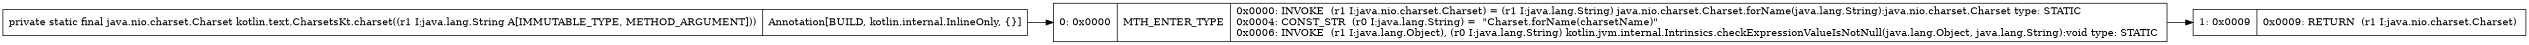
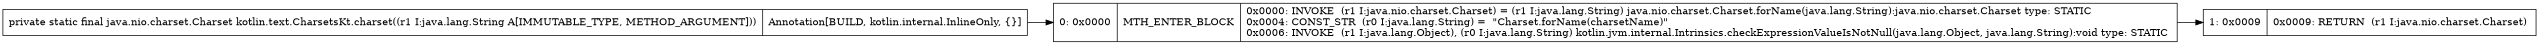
node "0: 0x0000": text "MTH_ENTER_TYPE" -> "MTH_ENTER_BLOCK"
